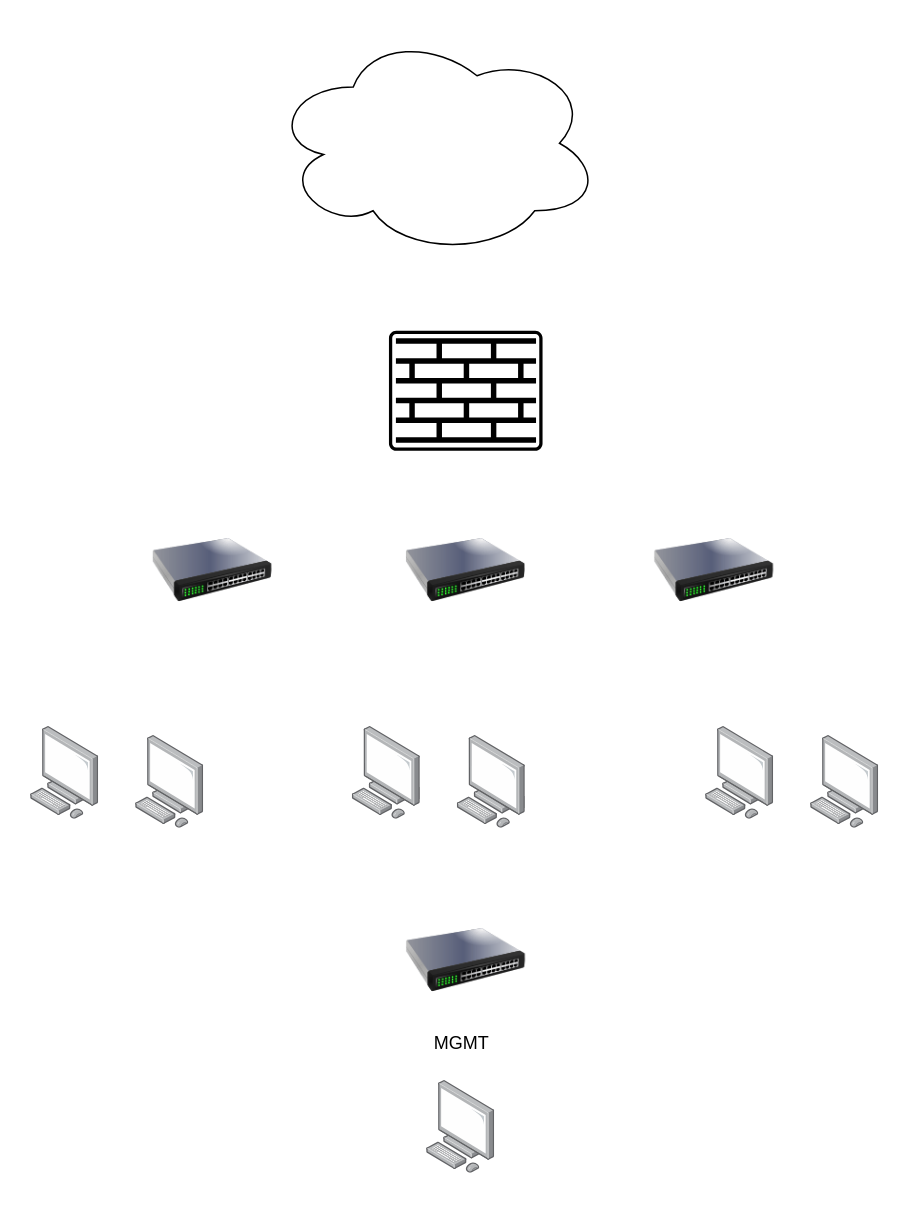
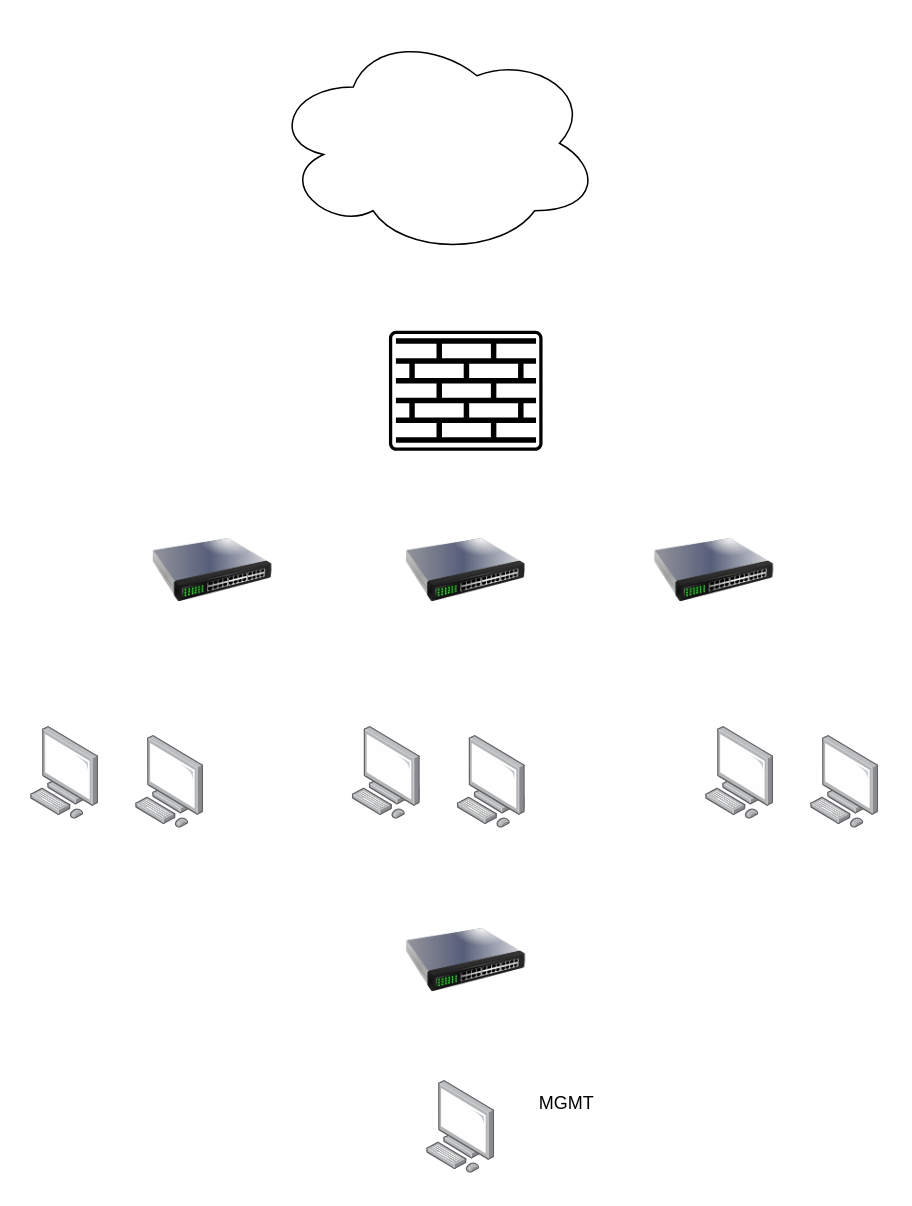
node "MGMT": moved (461, 1043) -> (566, 1103)
